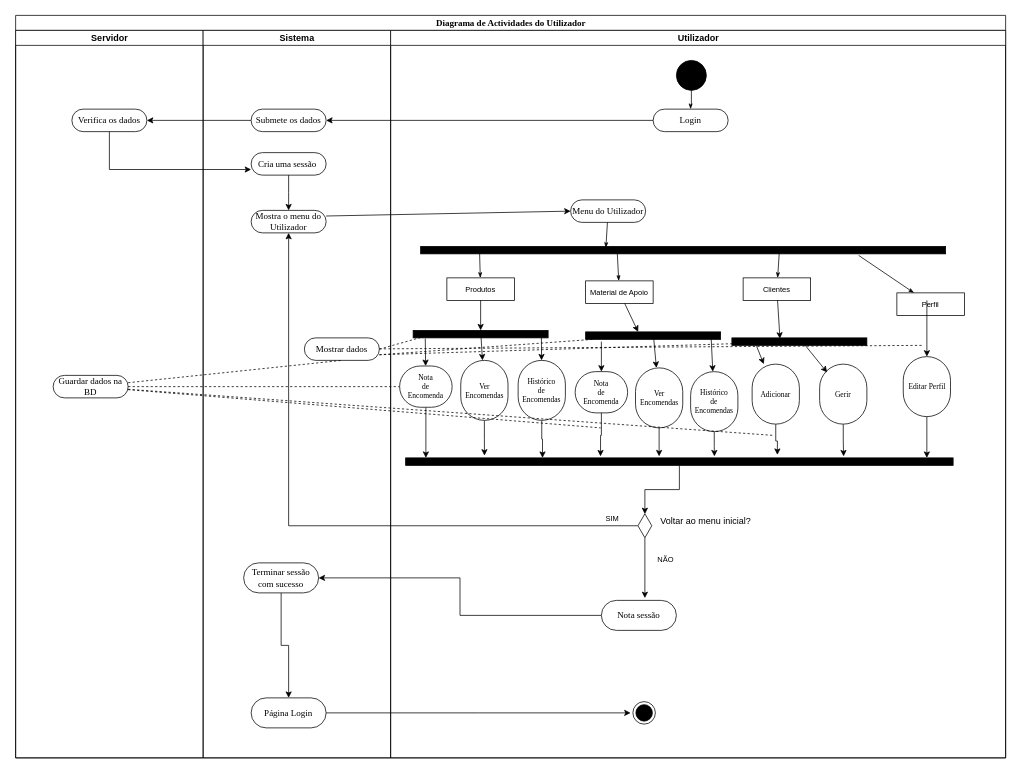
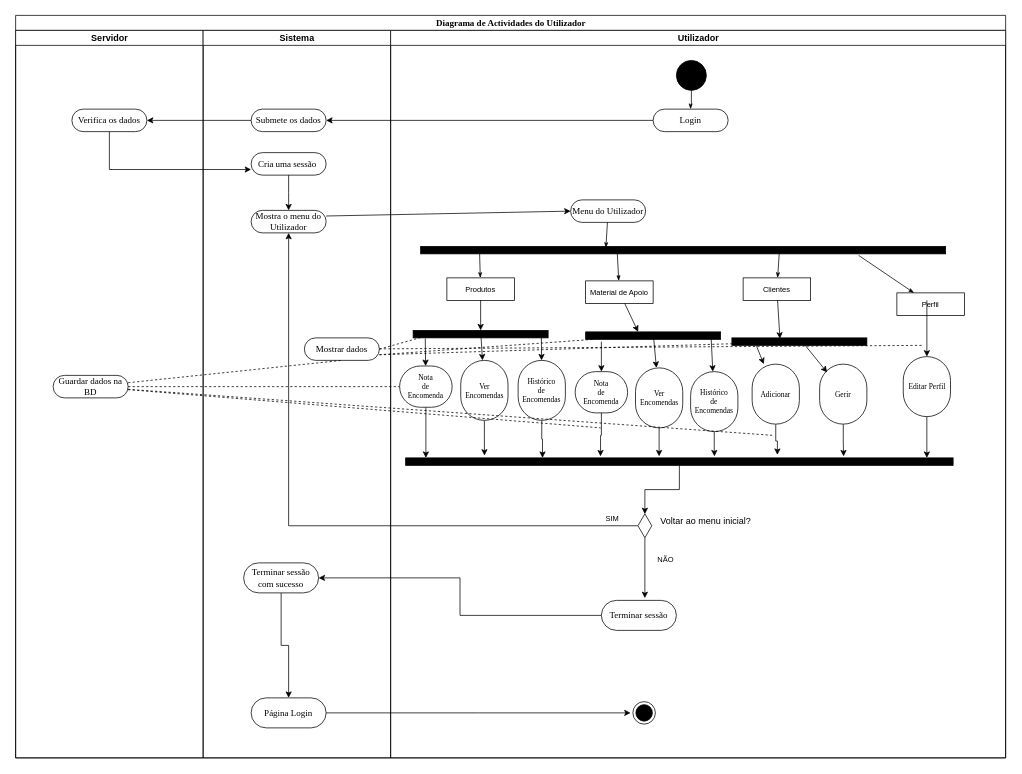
node "Nota sessão": label "Nota sessão" -> "Terminar sessão"
